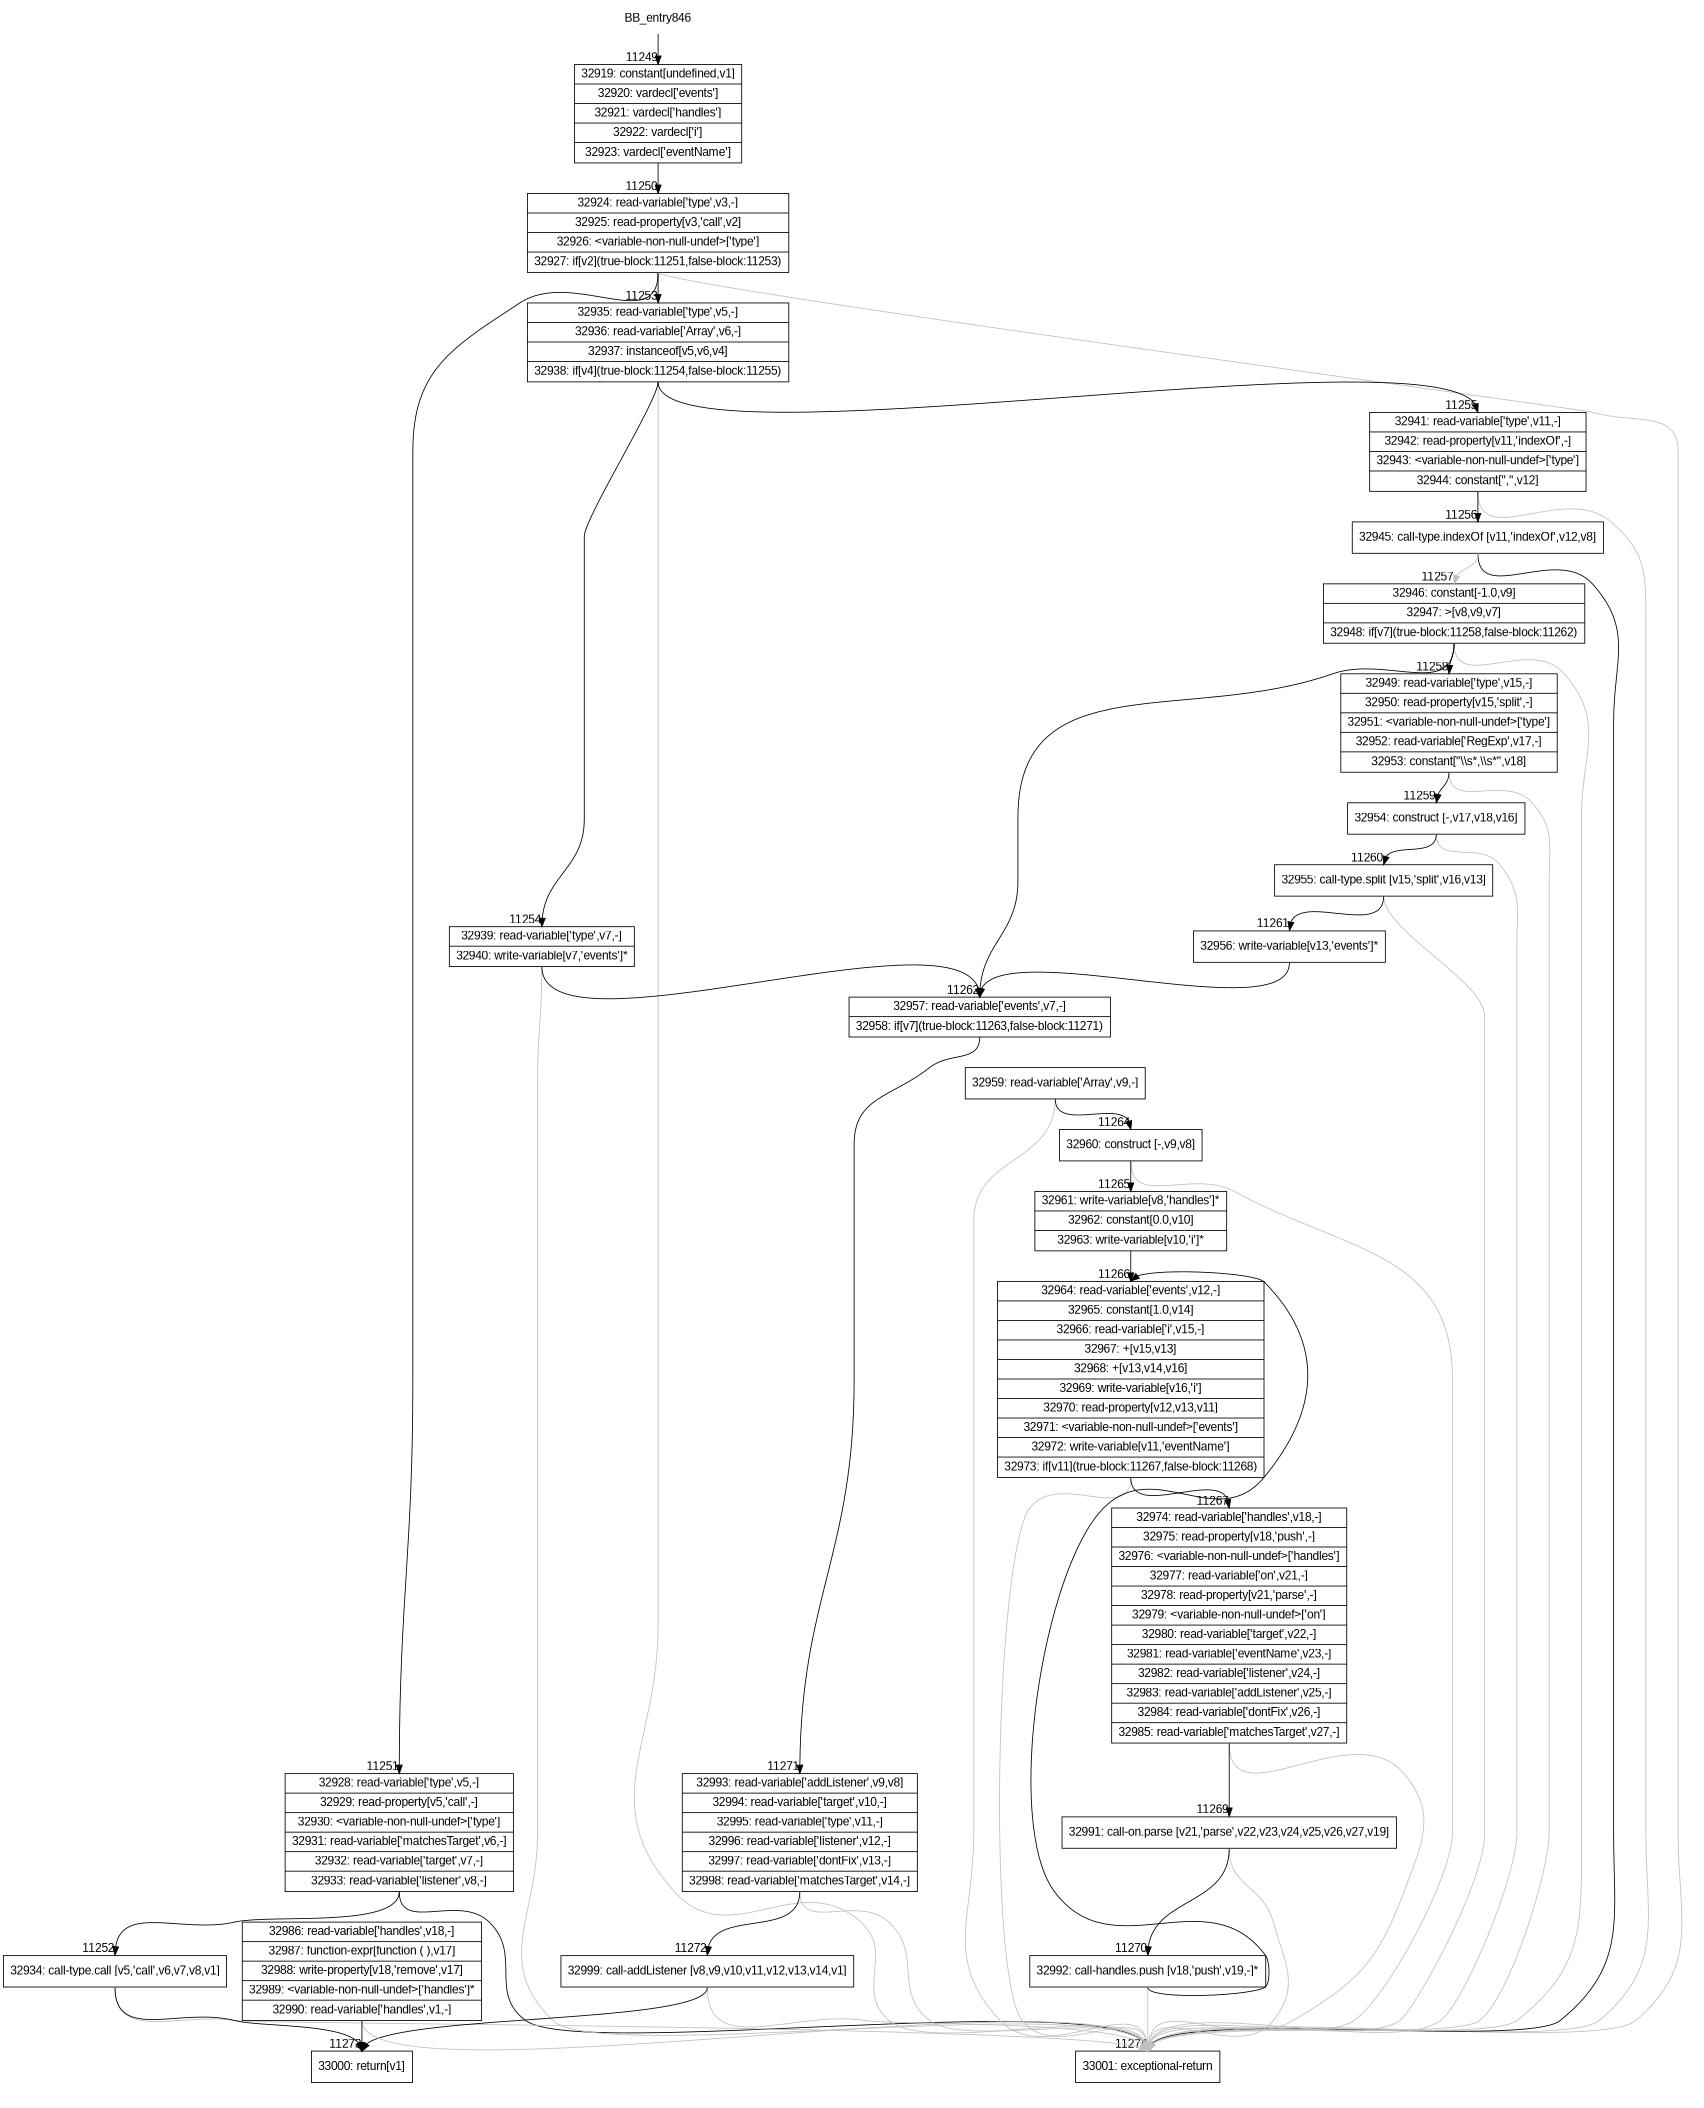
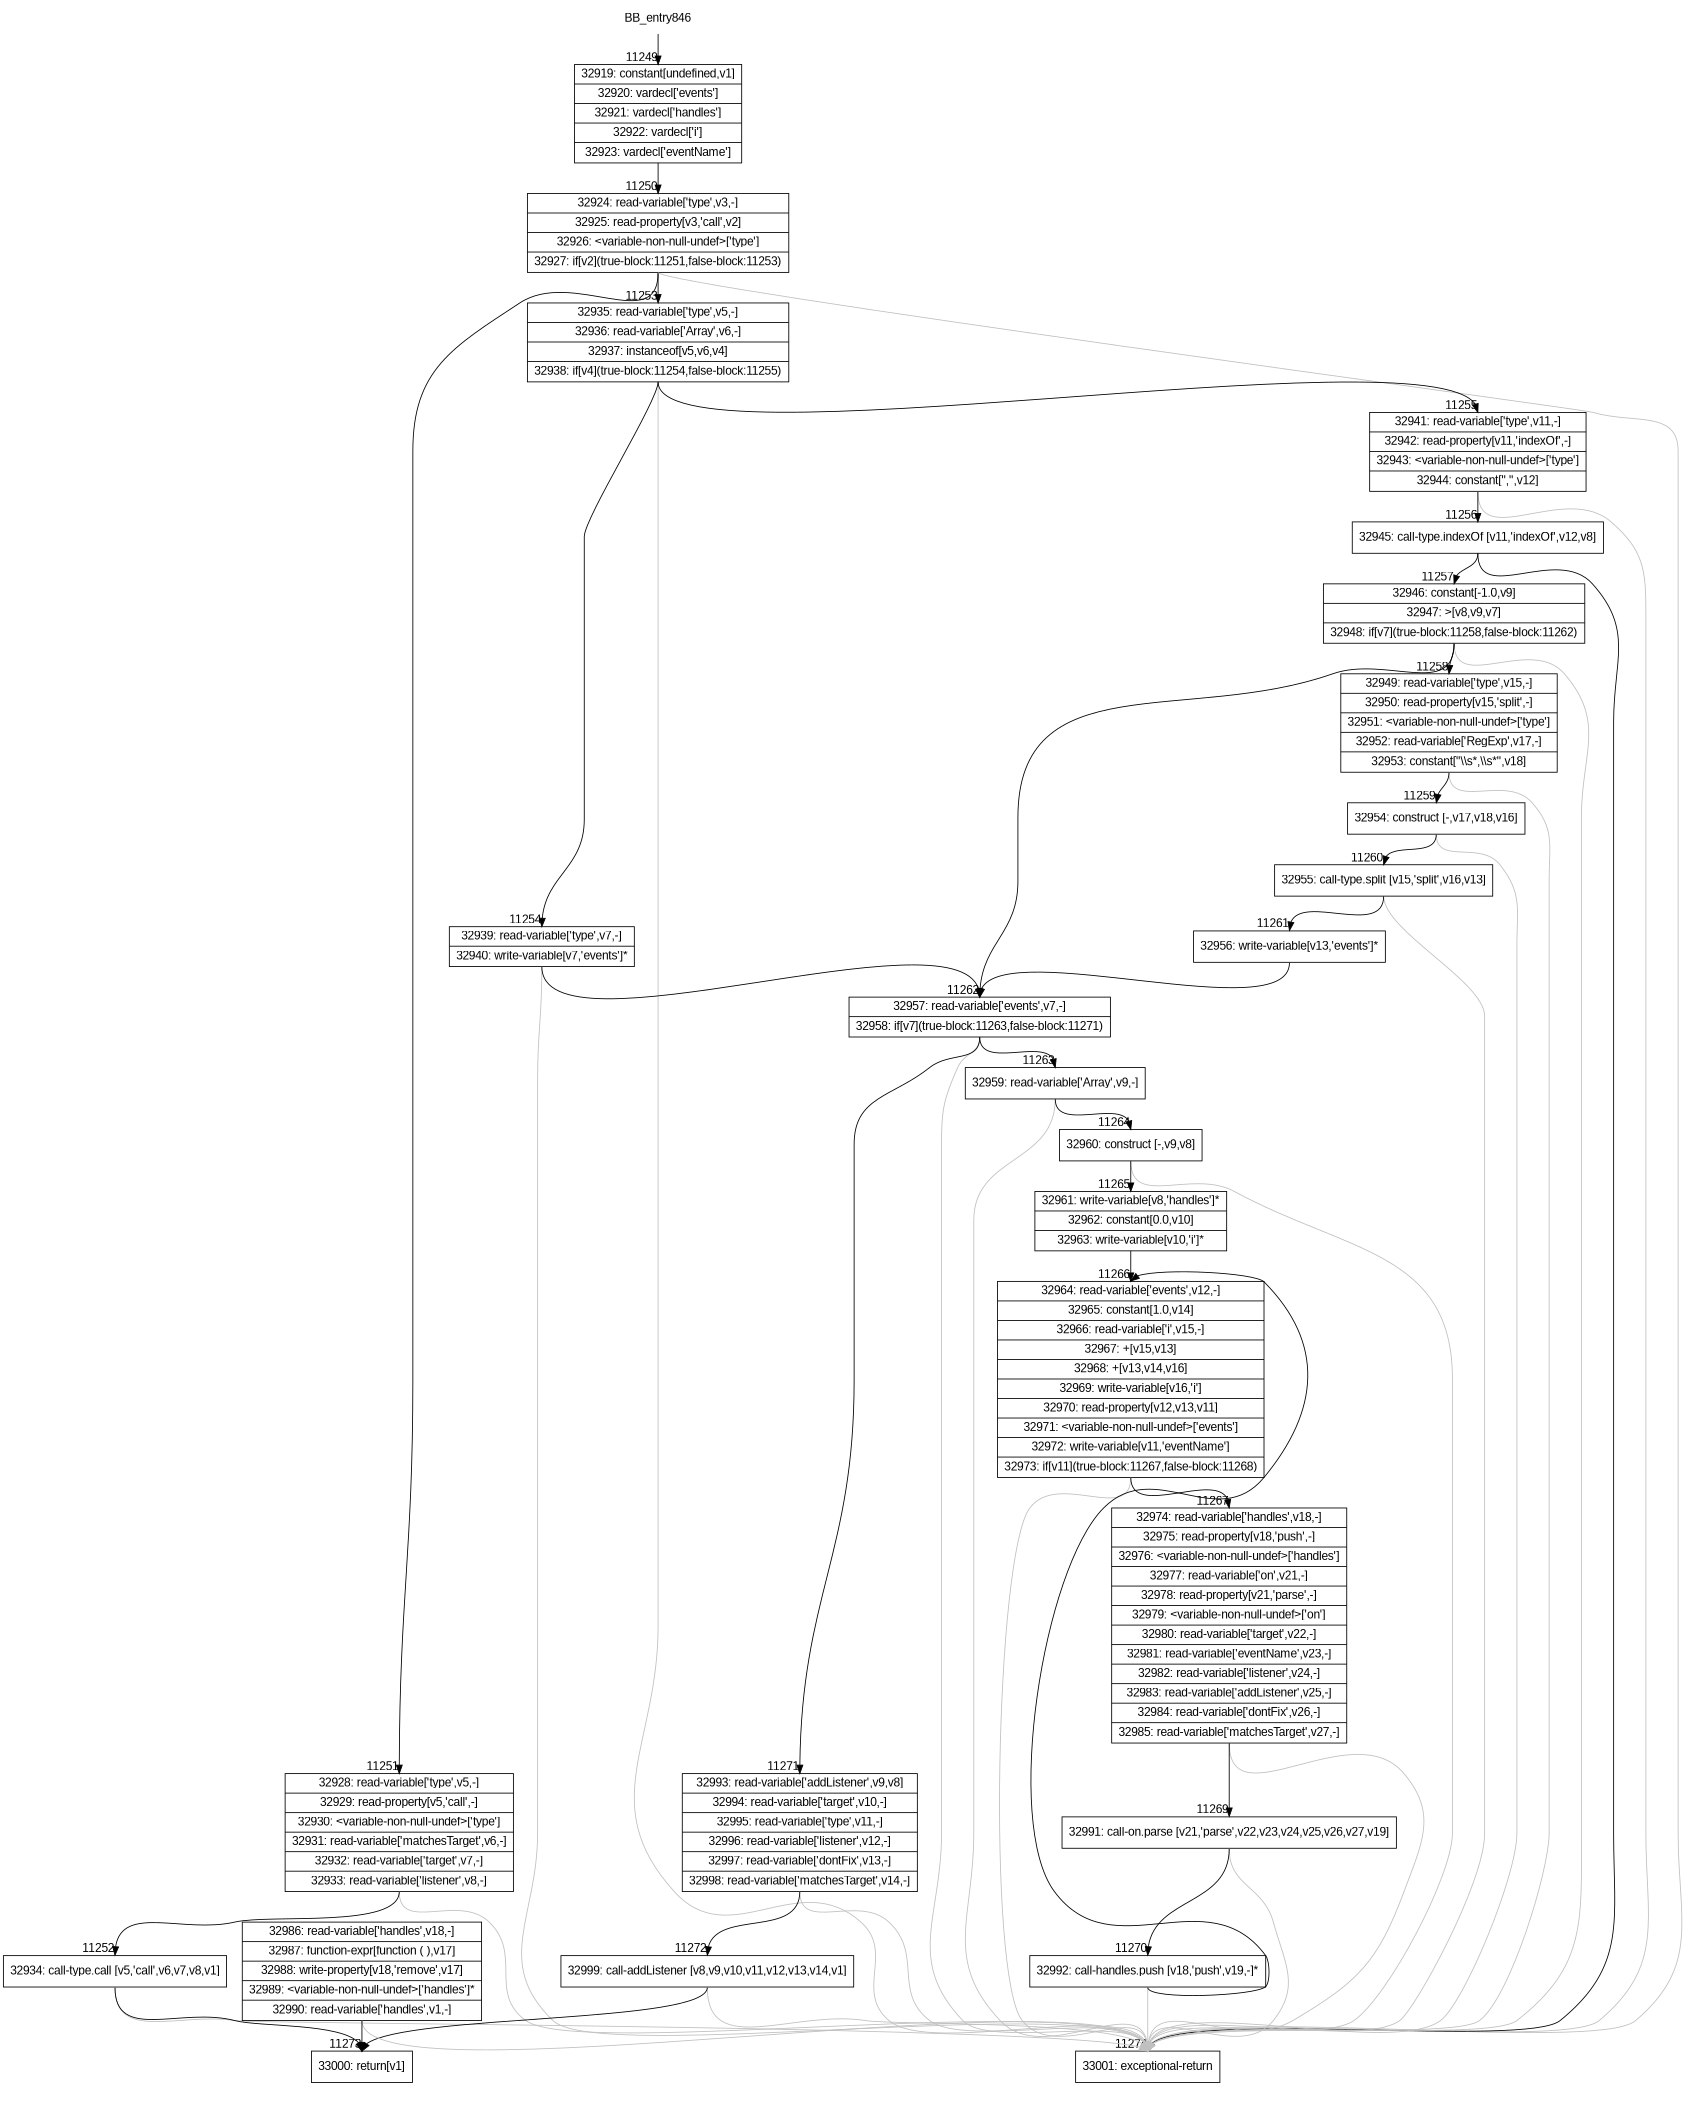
edge "32945: call-type.indexOf [v11,'indexOf',v12,v8]" -> "32946: constant[-1.0,v9]": color gray -> black
edge "32957: read-variable['events',v7,-]" -> "32959: read-variable['Array',v9,-]": added
edge "32957: read-variable['events',v7,-]" -> "33001: exceptional-return": added
edge "32928: read-variable['type',v5,-]" -> "33001: exceptional-return": color black -> gray
